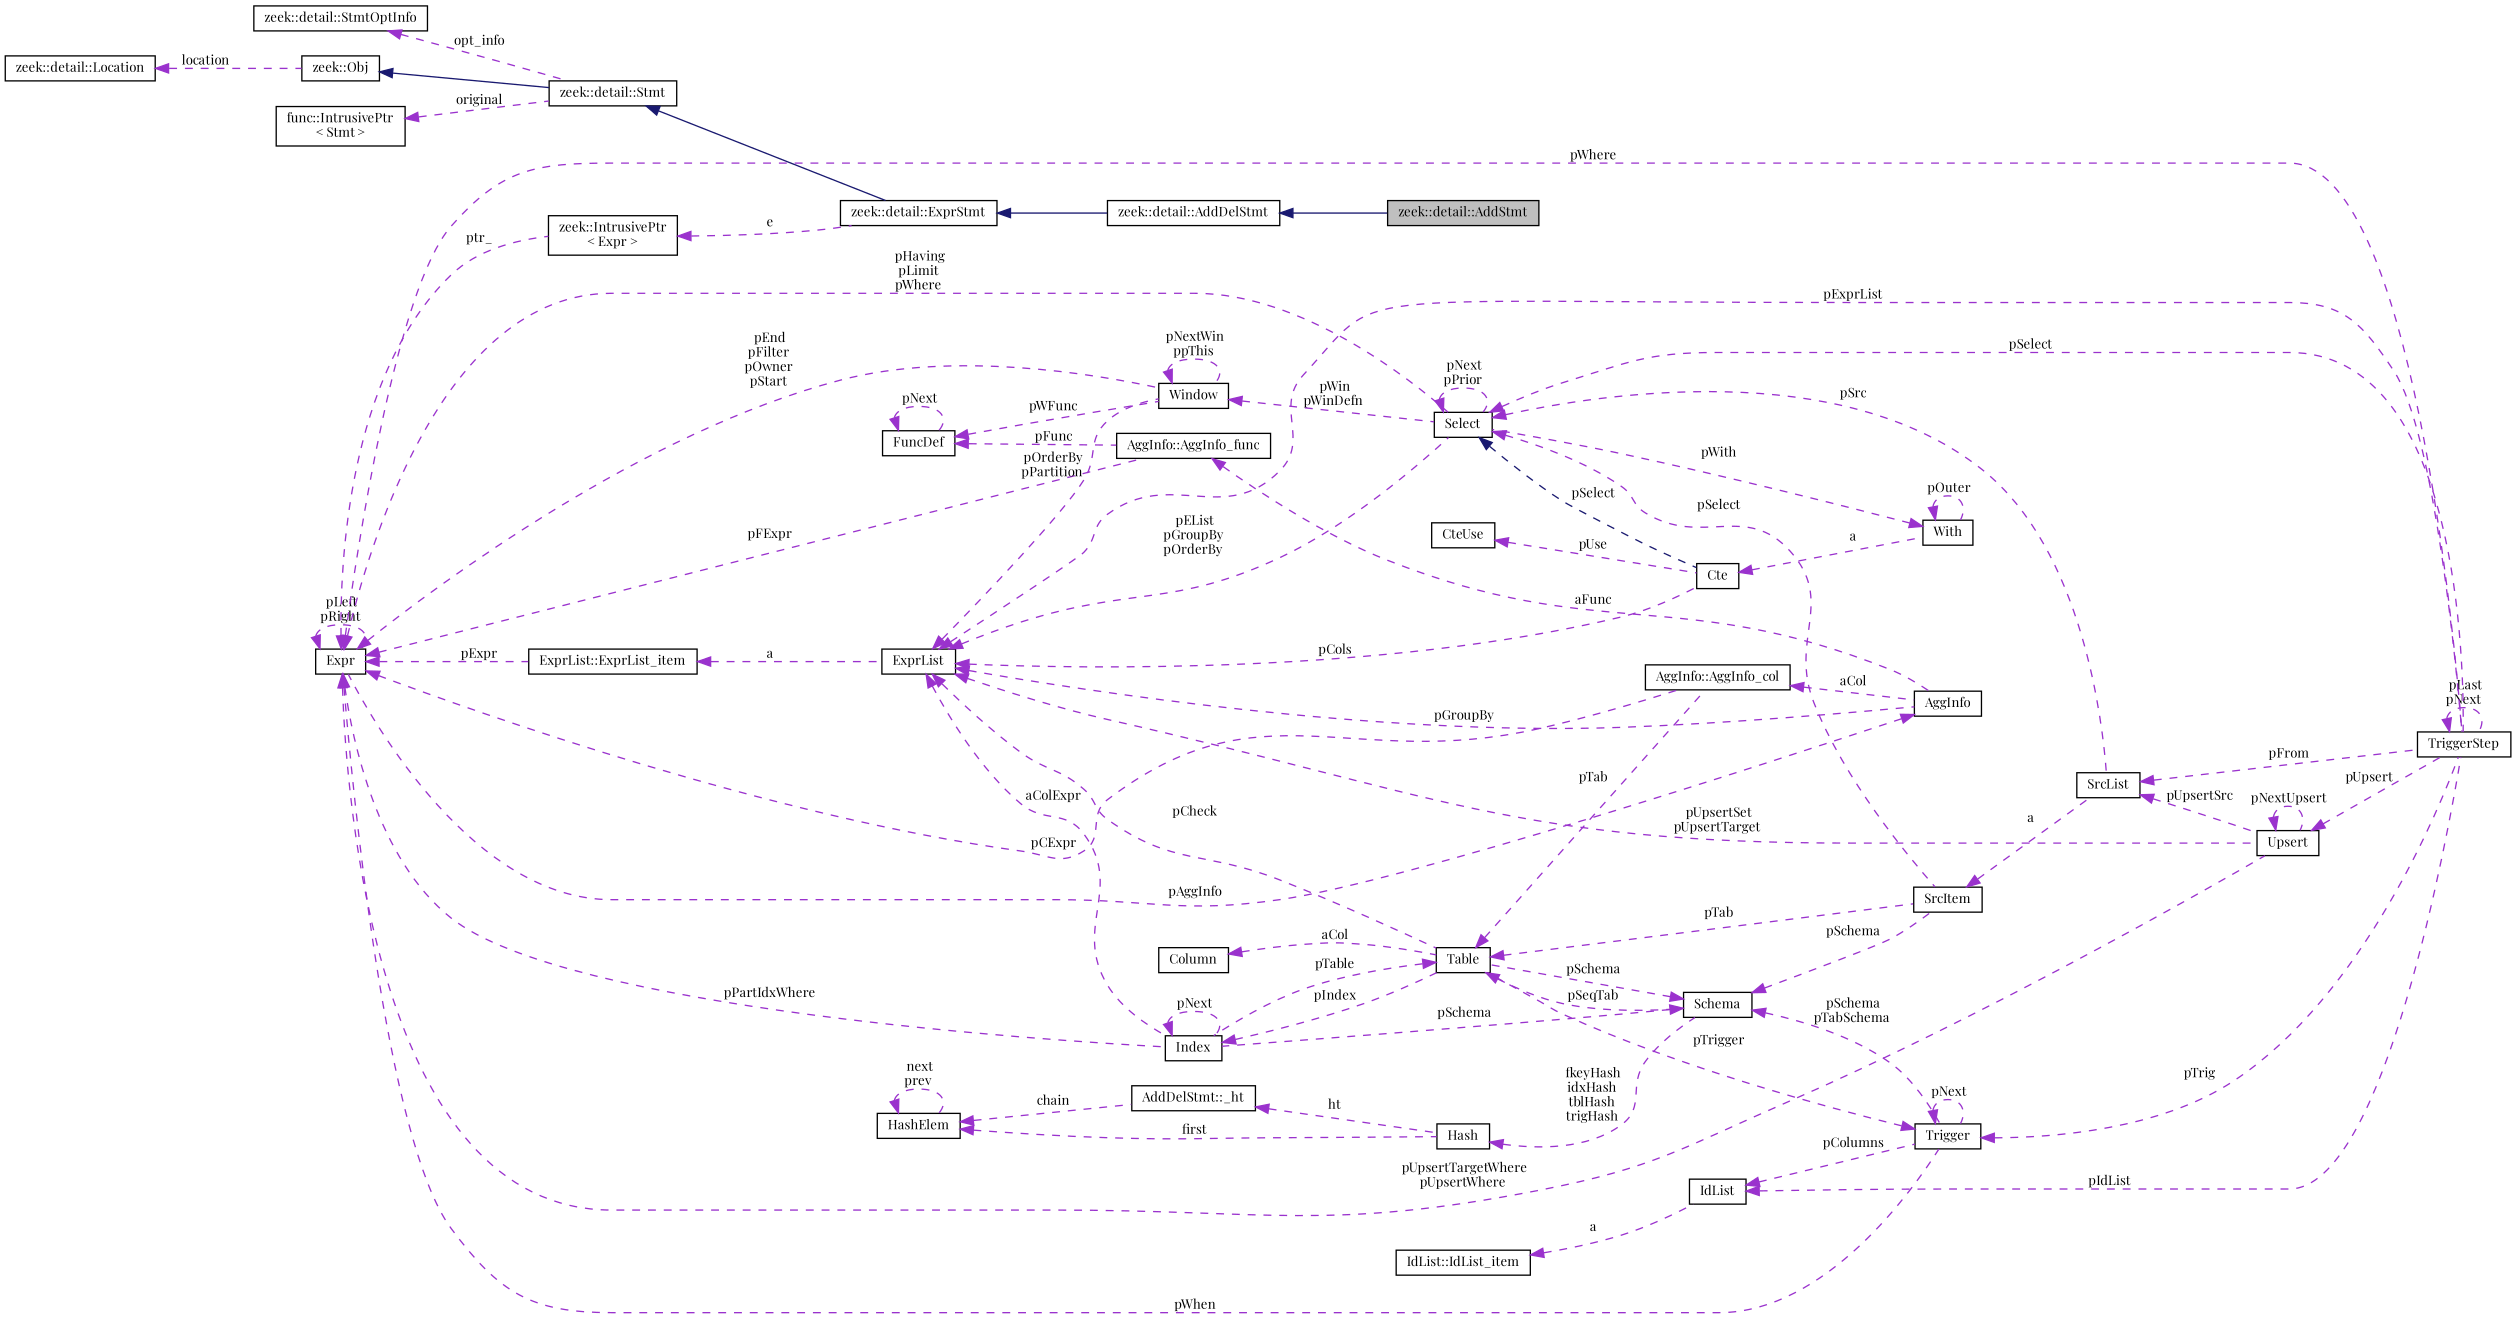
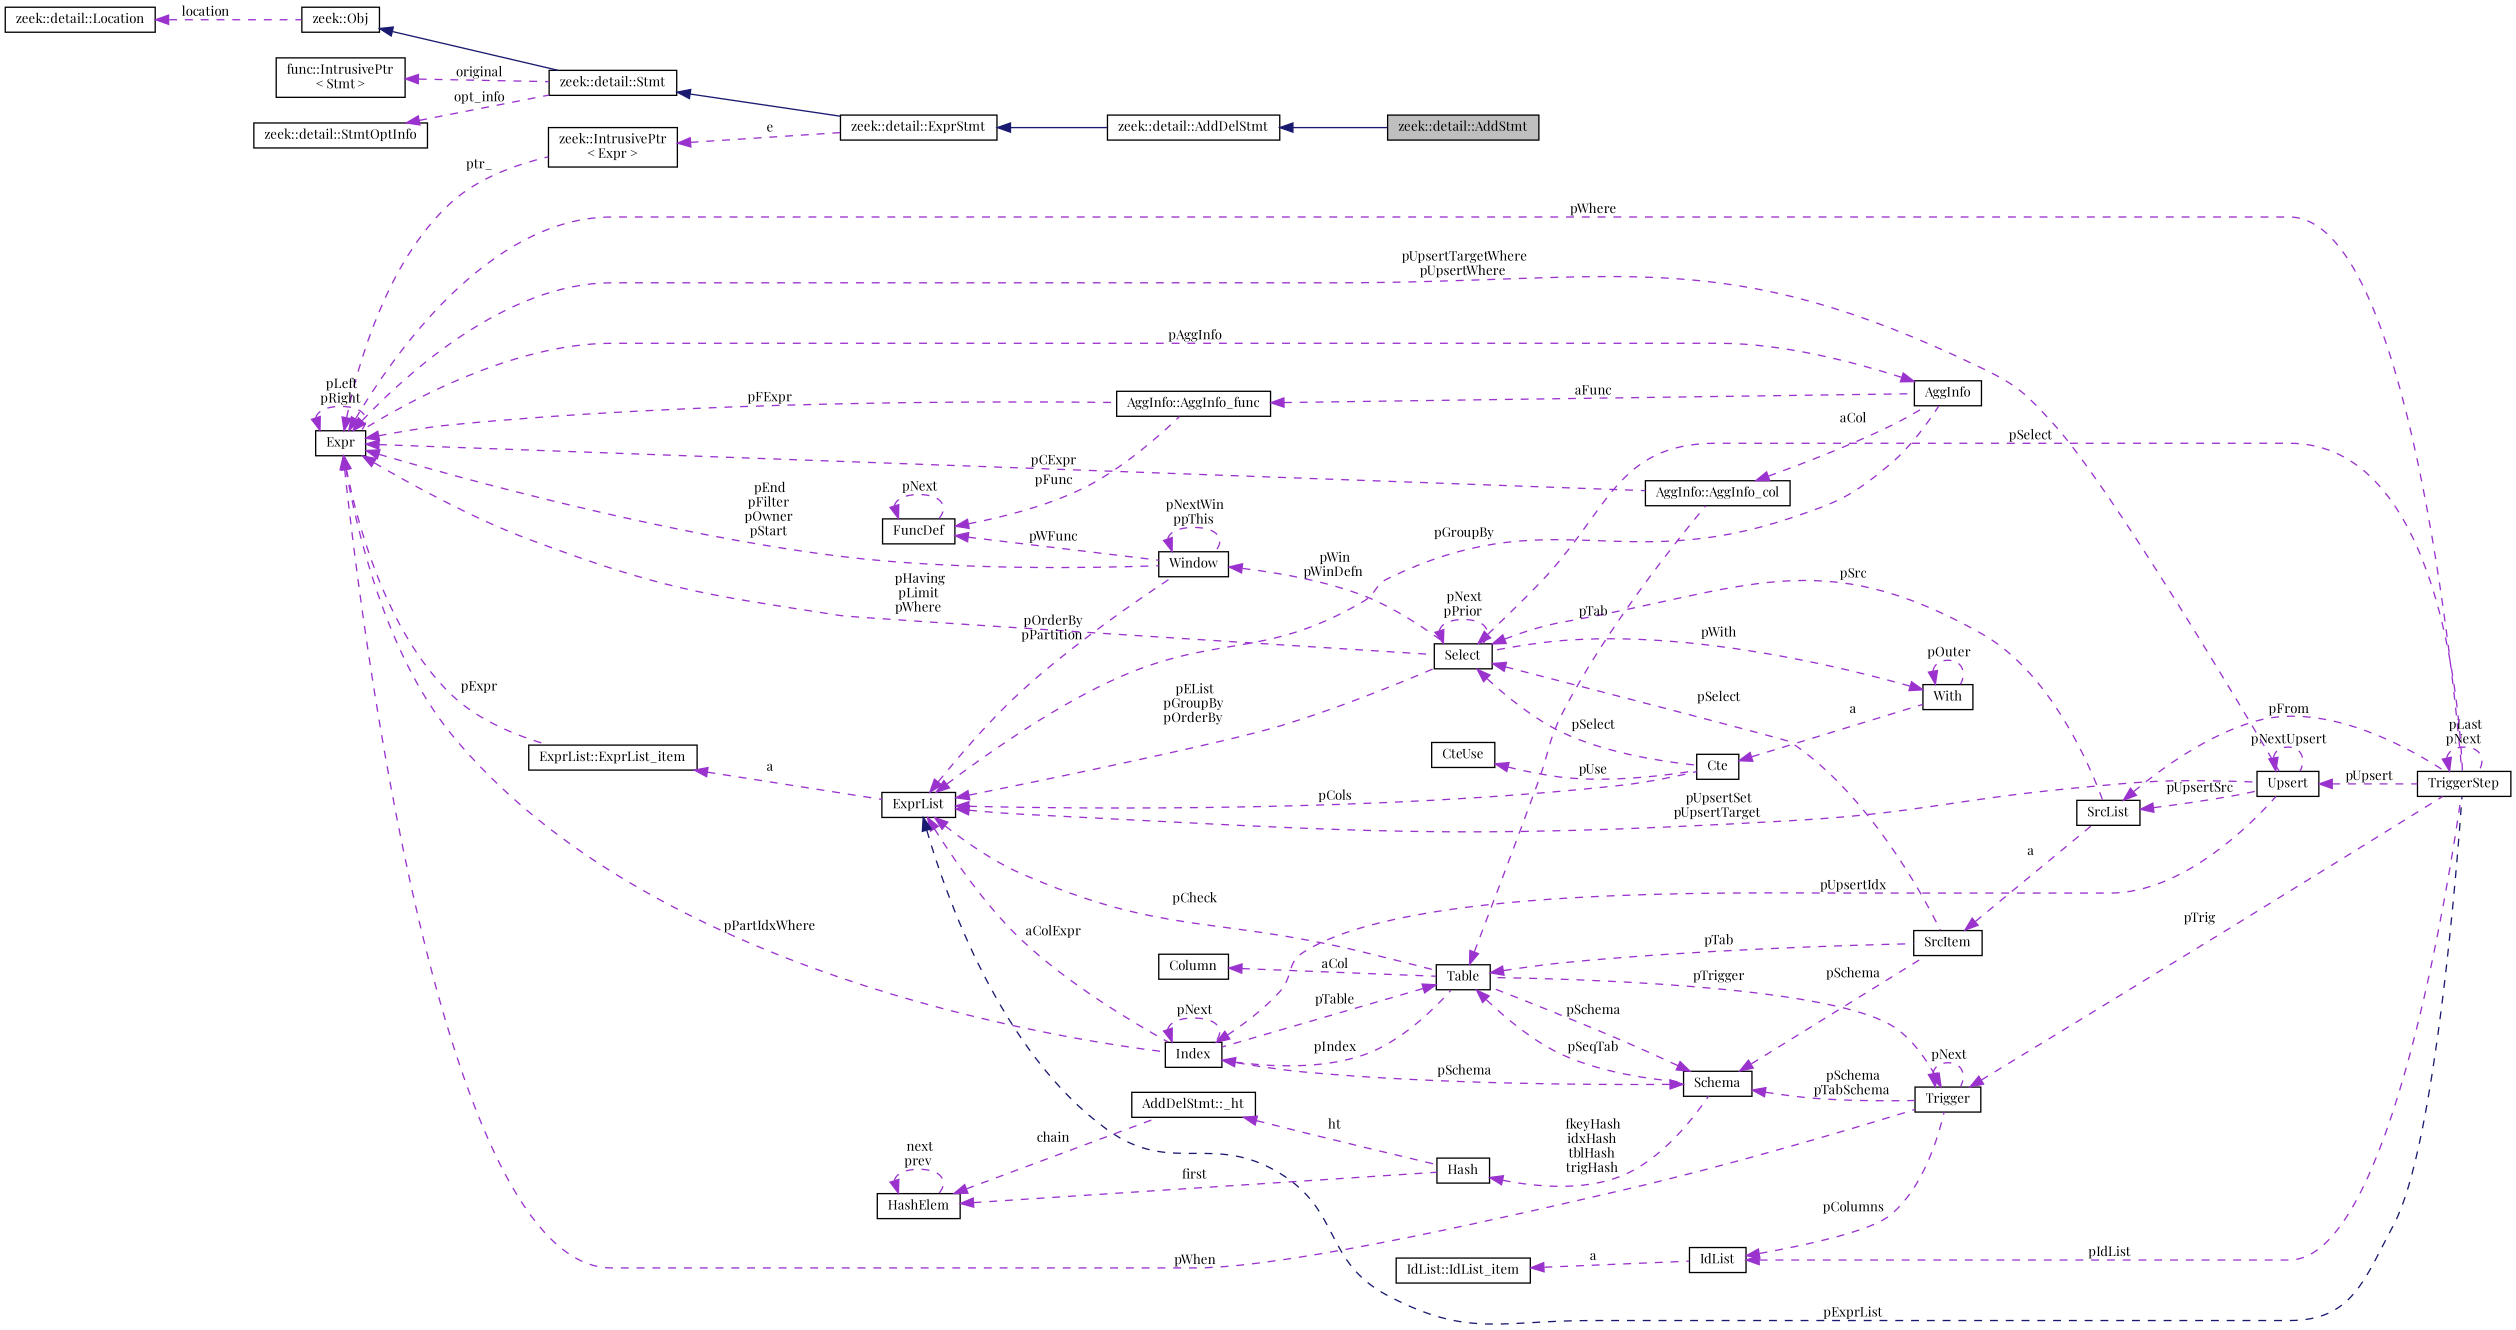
edge "TriggerStep" -> "ExprList": color darkorchid3 -> midnightblue
edge "Cte" -> "Select": color midnightblue -> darkorchid3
edge "Upsert" -> "Index": added, label "pUpsertIdx"
